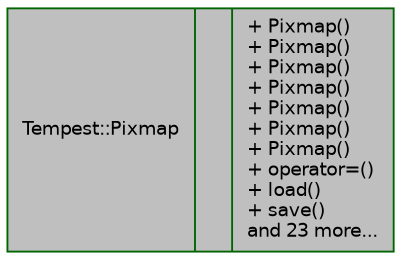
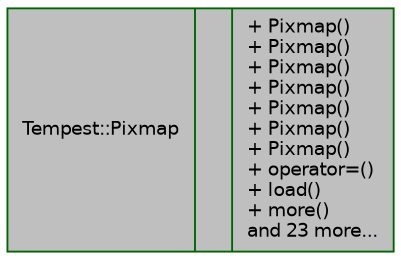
node "Tempest::Pixmap": text "+ save()" -> "+ more()"
